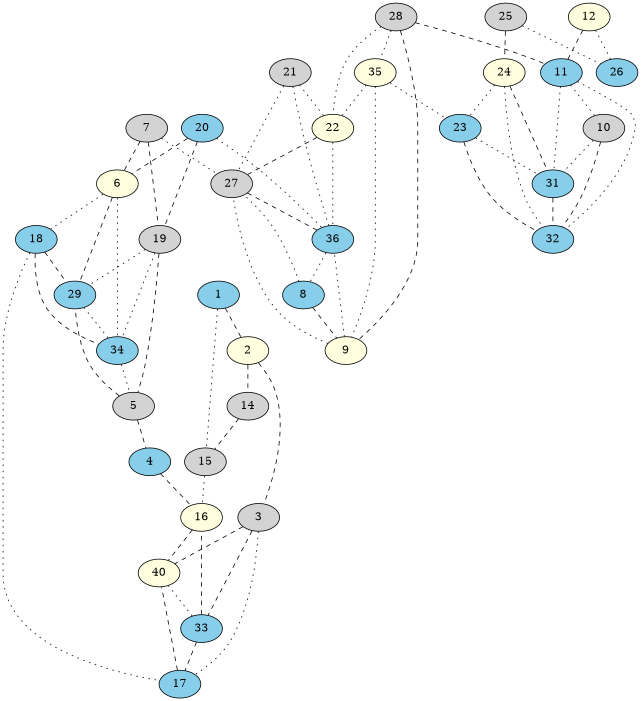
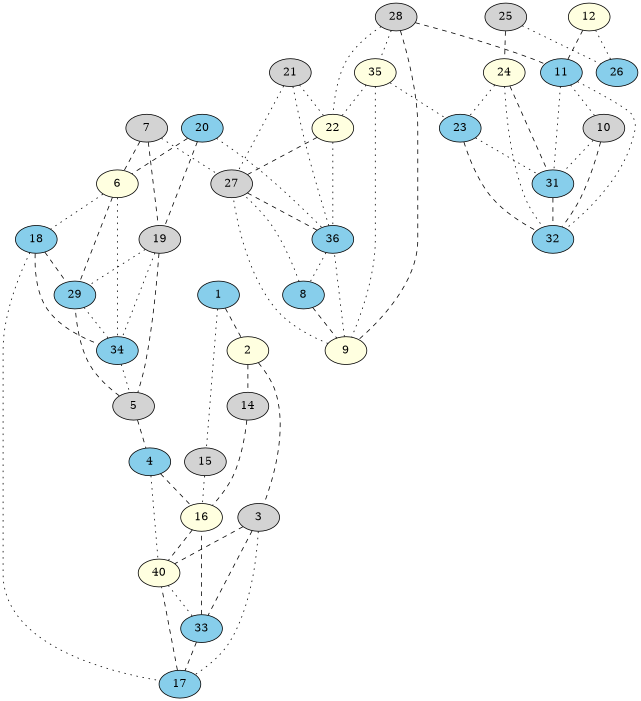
edge "14" -- "15": now "14" -- "16"
edge "4" -- "40": added
